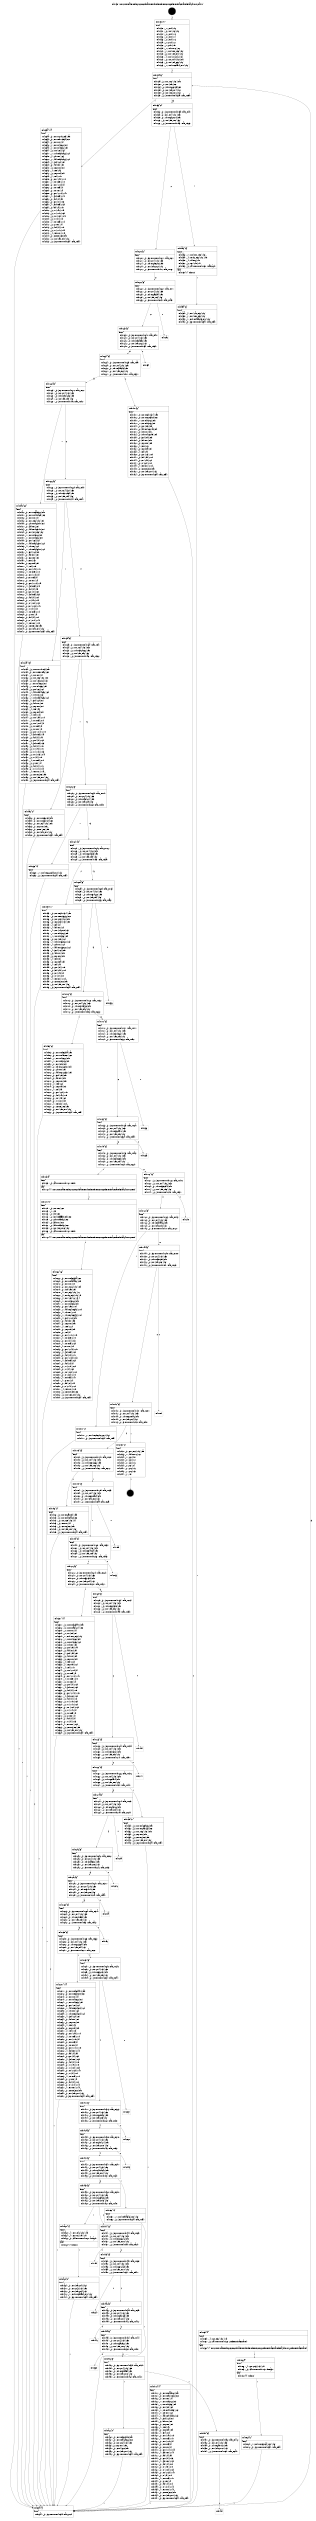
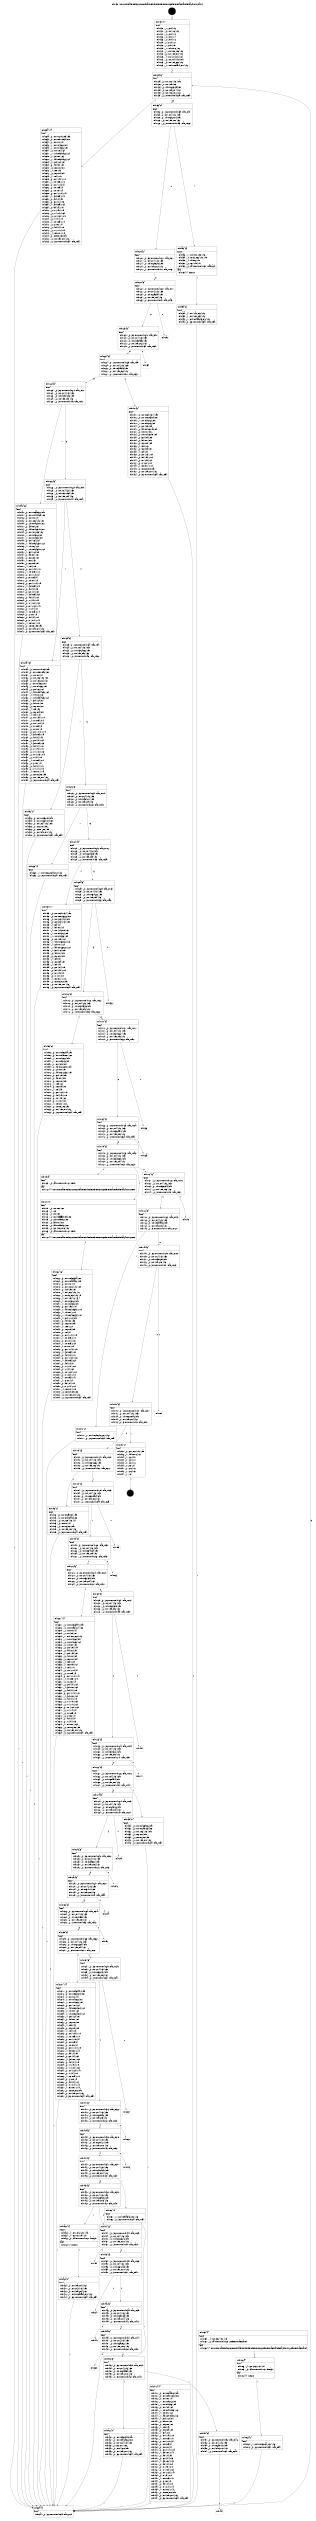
edge "0x401c3b [5]" -> "0x401c40 [40]": now "0x40174e [25]" -> "0x401c40 [40]"
